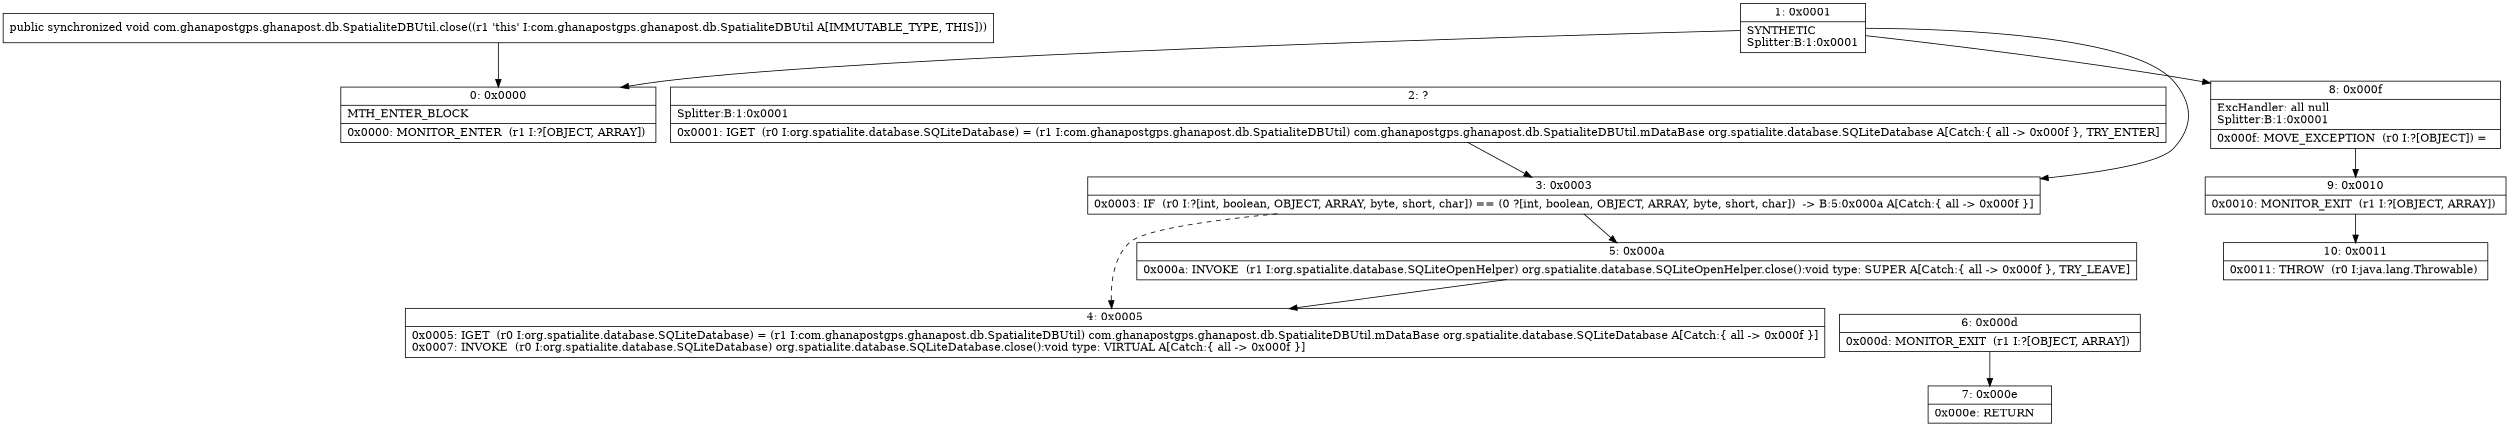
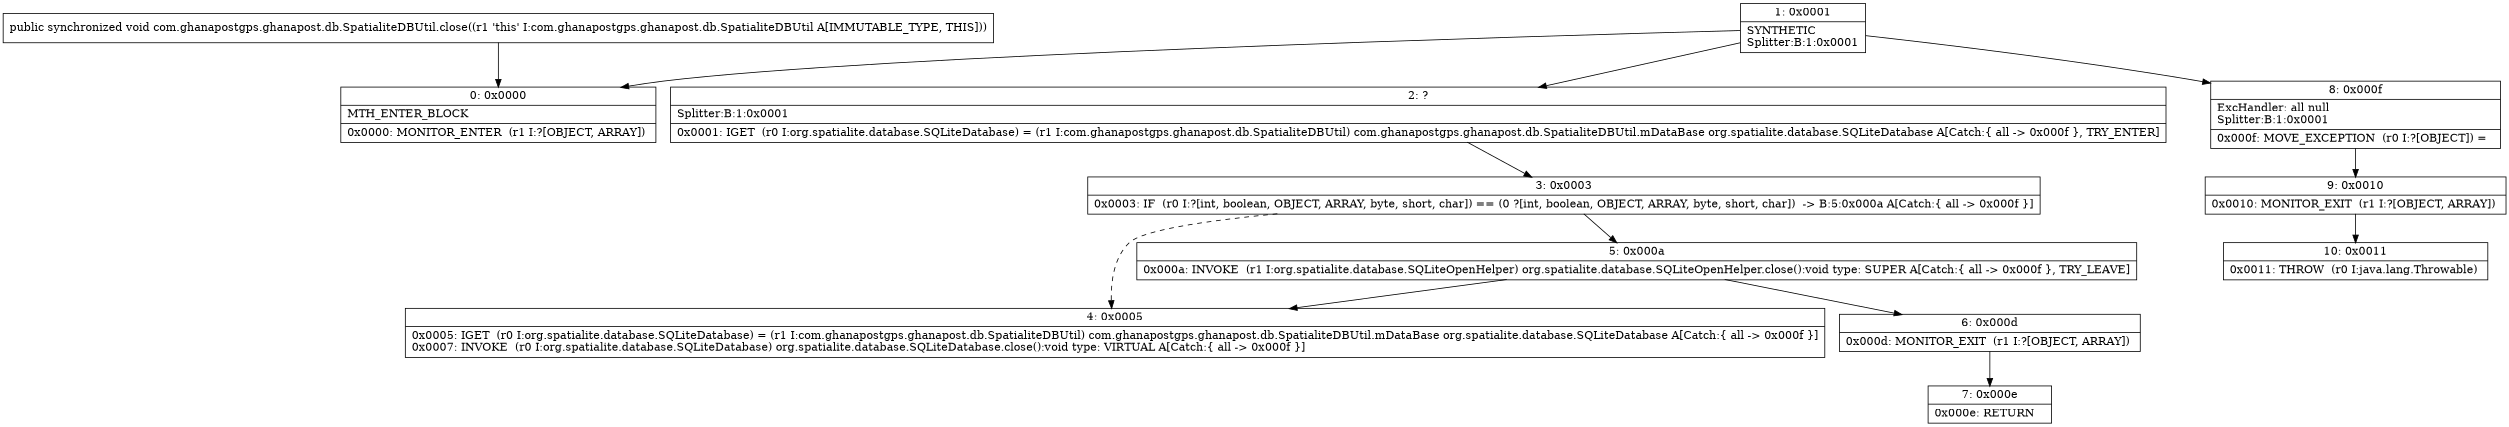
edge "1: 0x0001" -> "3: 0x0003": now "1: 0x0001" -> "2: ?"
edge "5: 0x000a" -> "6: 0x000d": added
